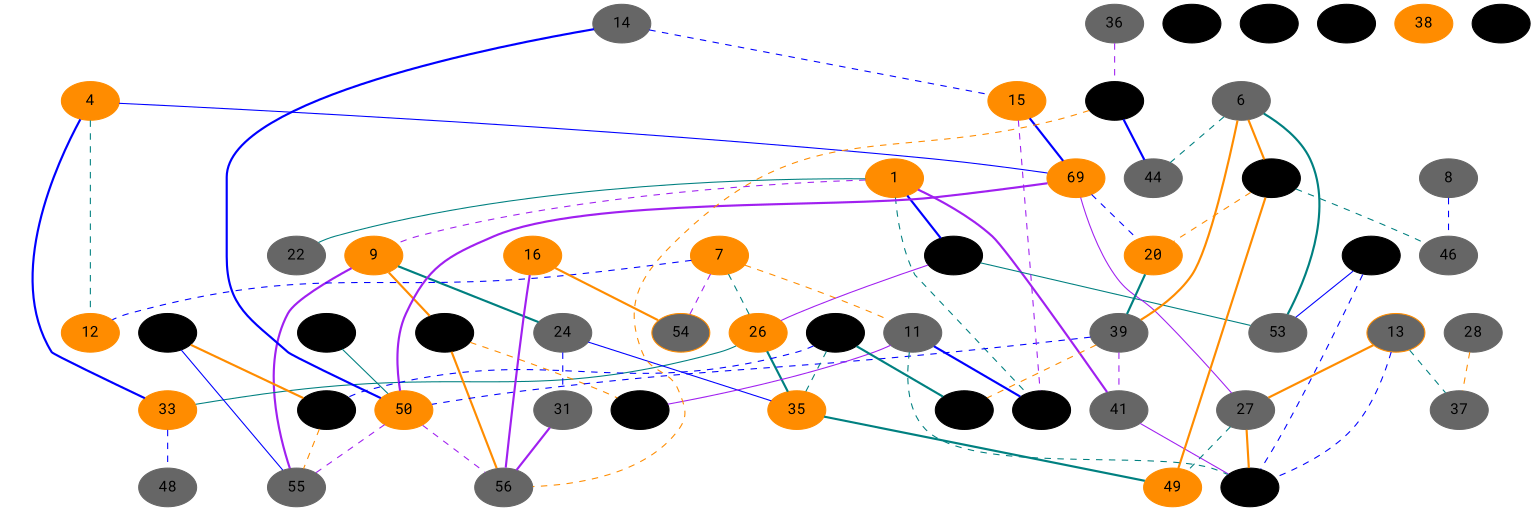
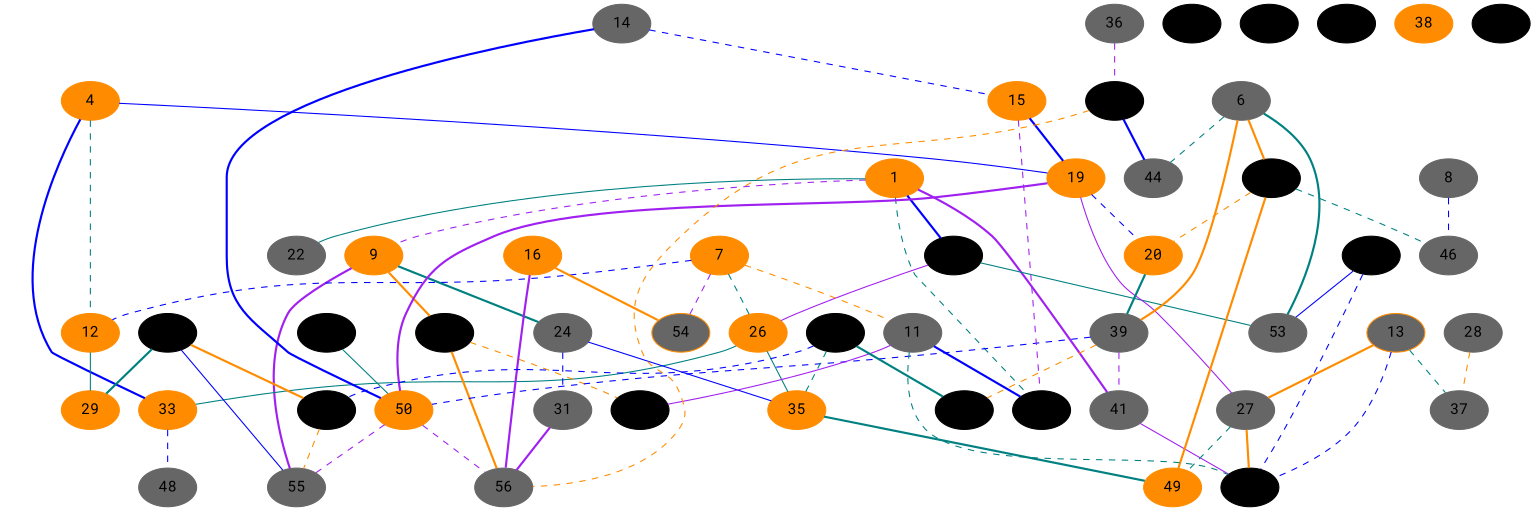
node "69": label "69" -> "19"
edge "26" -- "35": style bold -> solid
node "29": added
